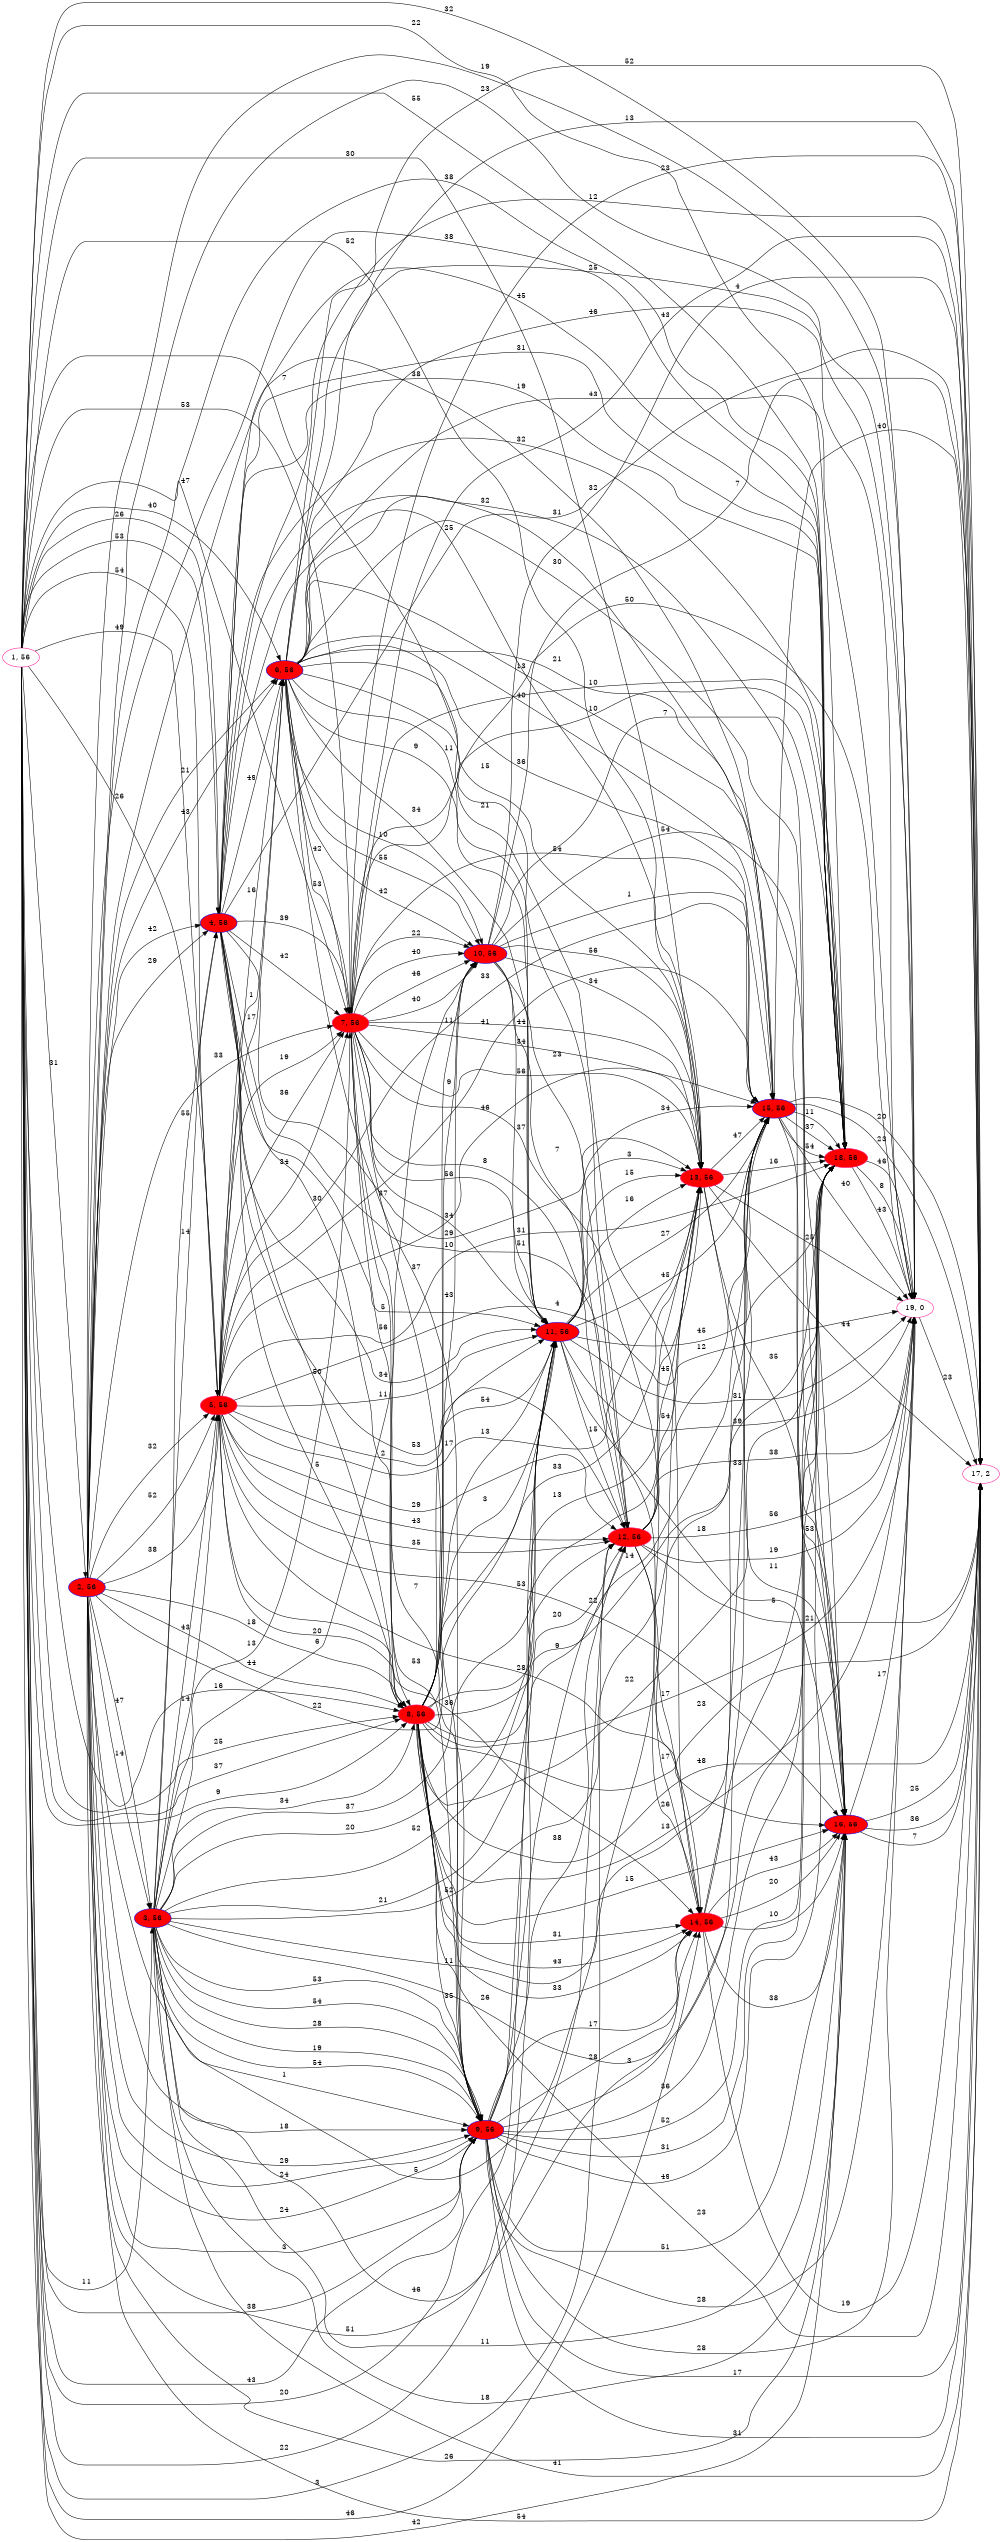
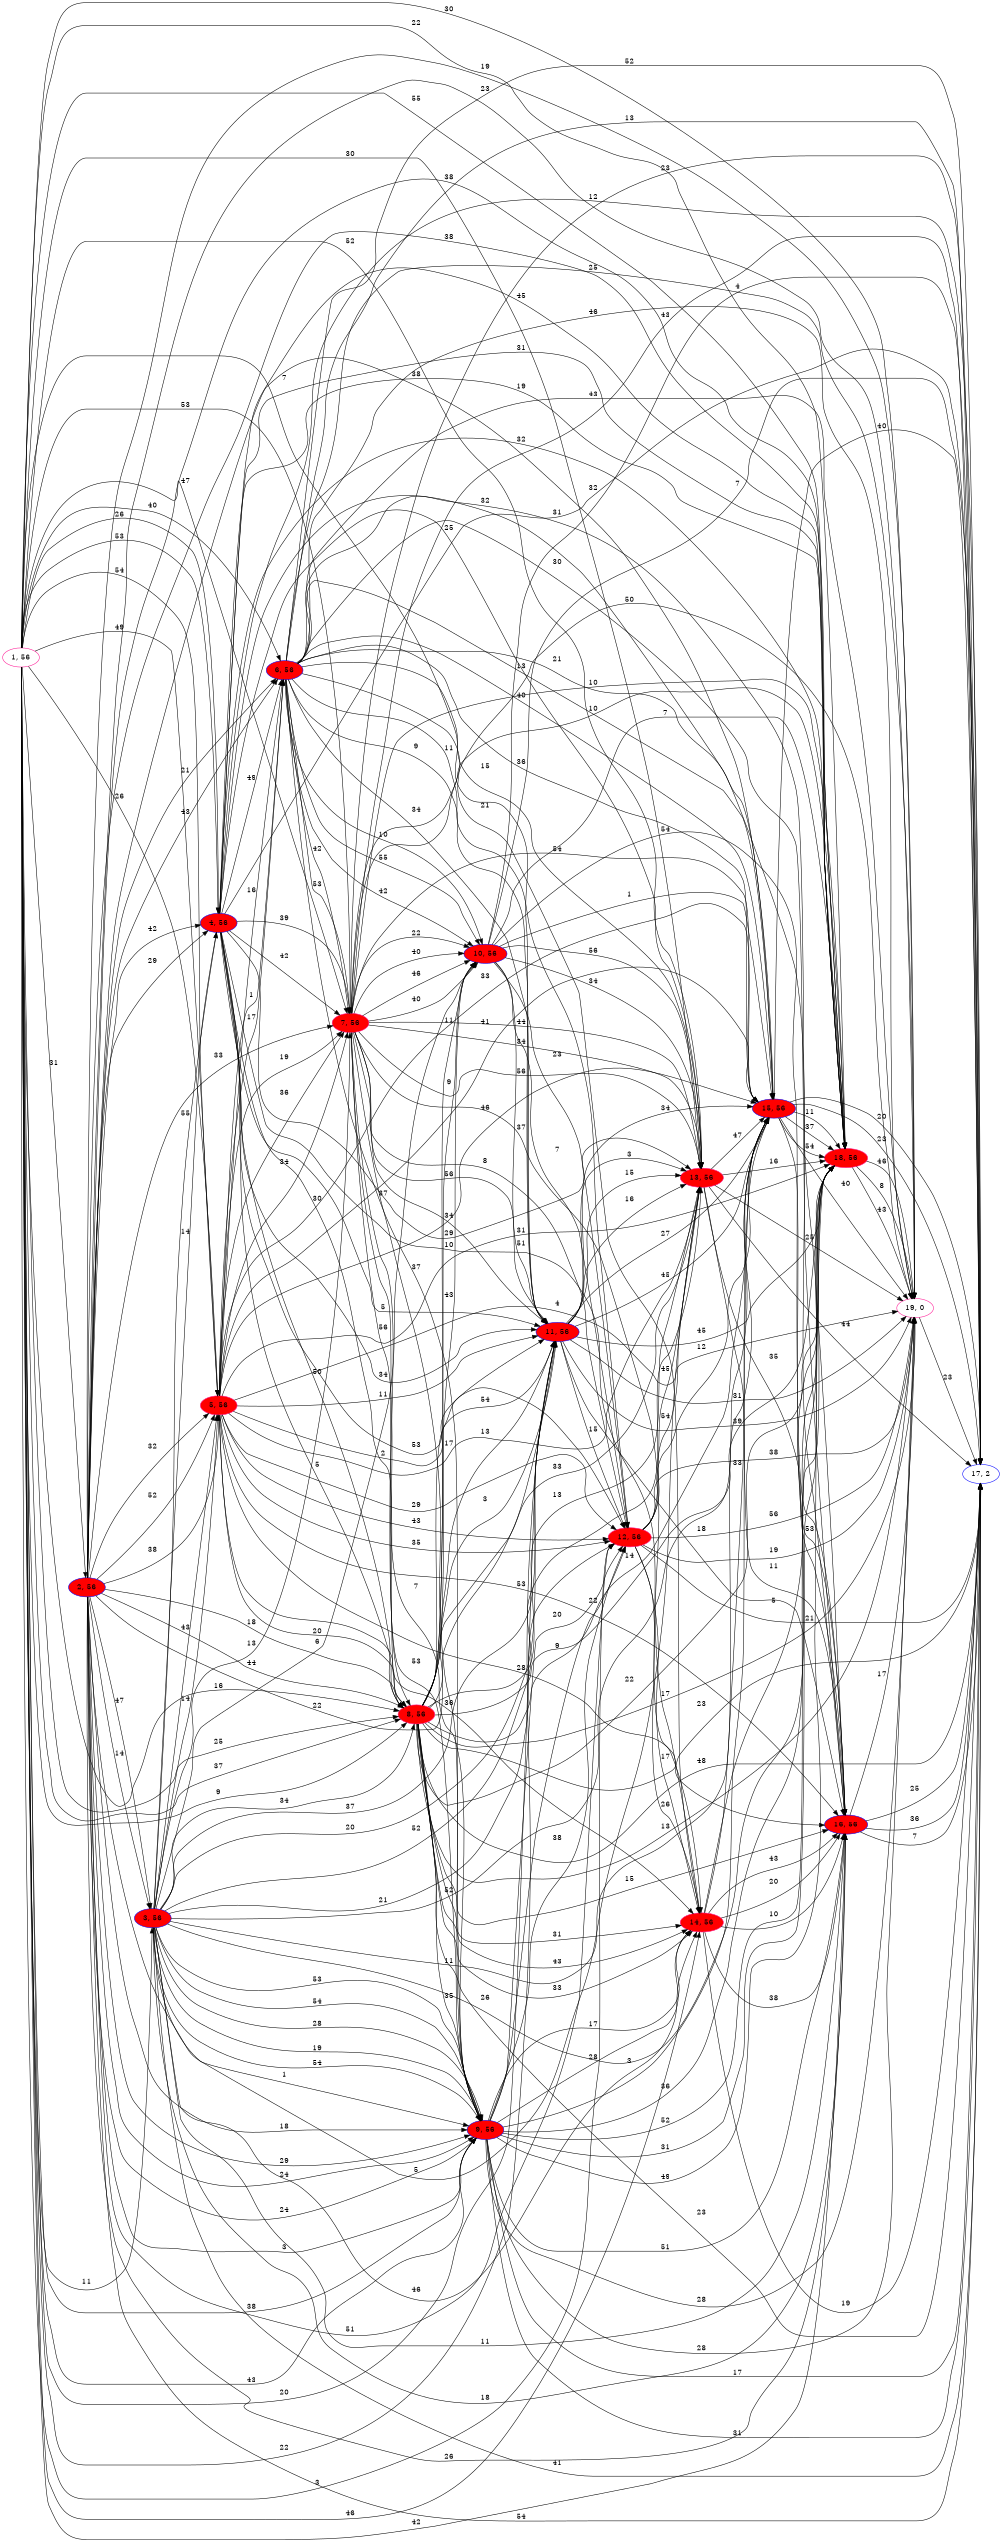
edge "1, 56" -> "19, 0": label "32" -> "30"
node "17, 2": color deeppink -> blue
